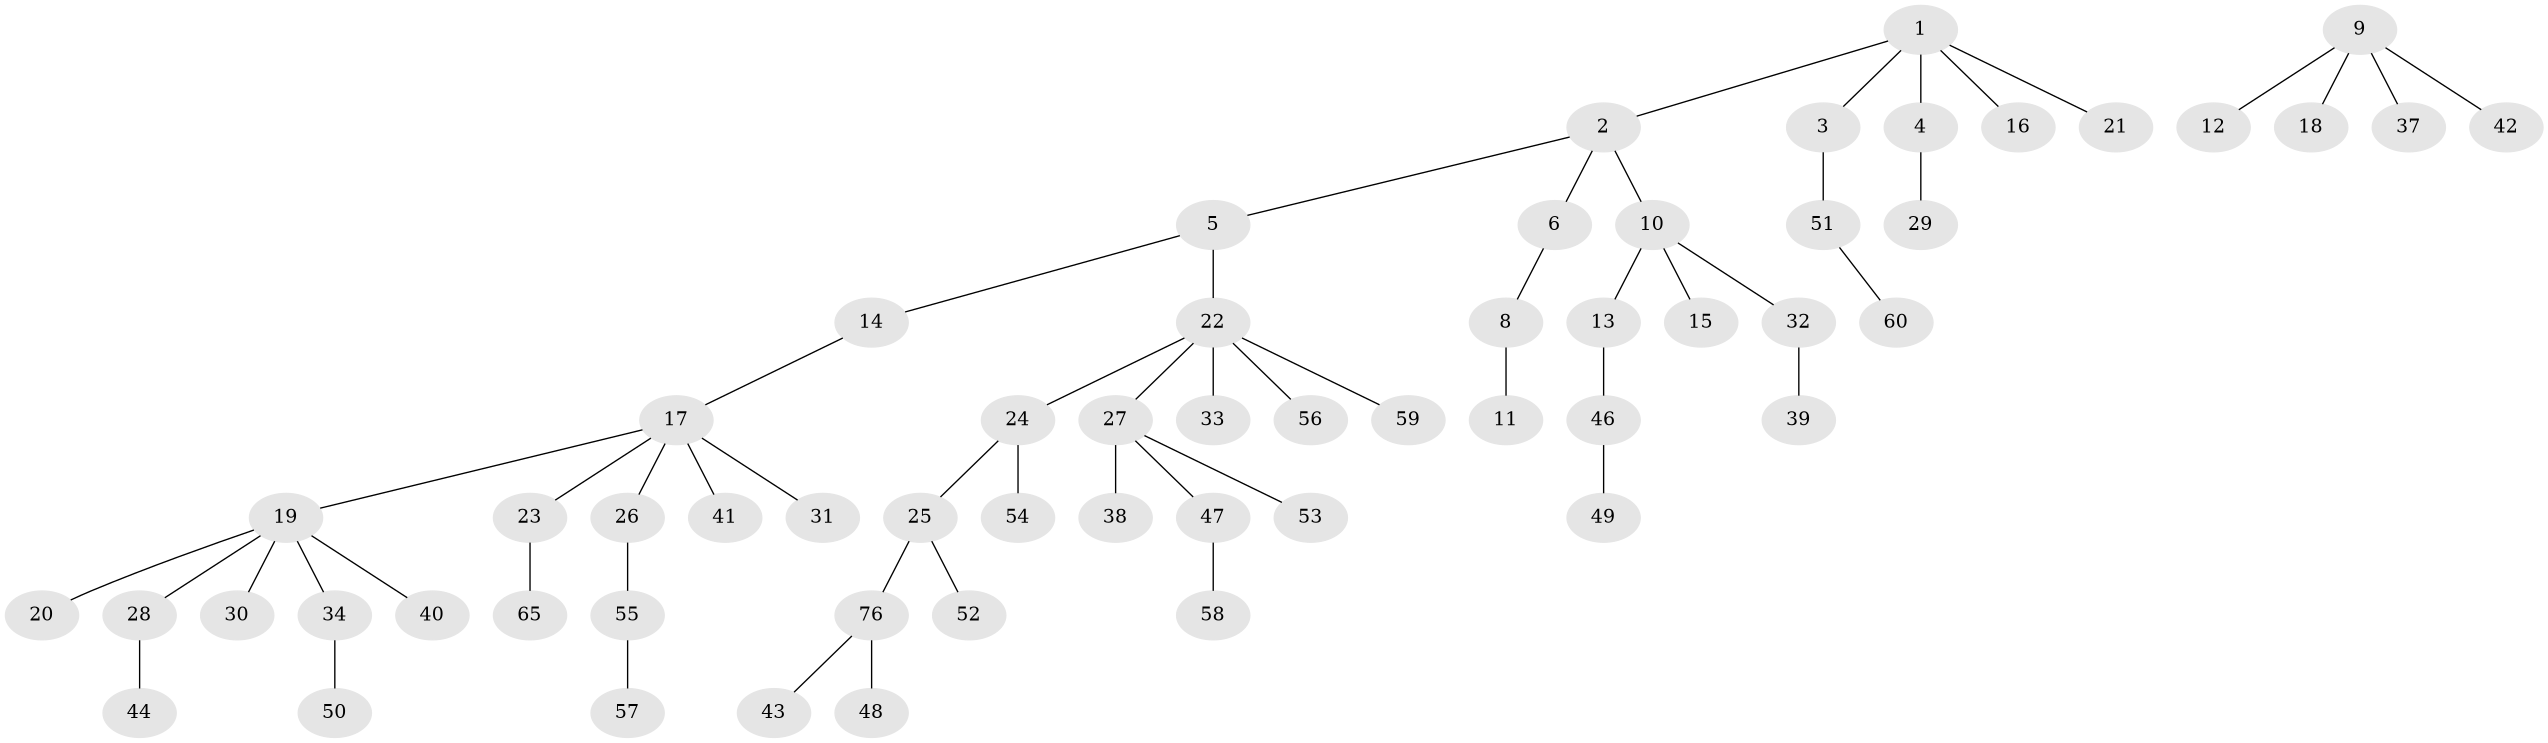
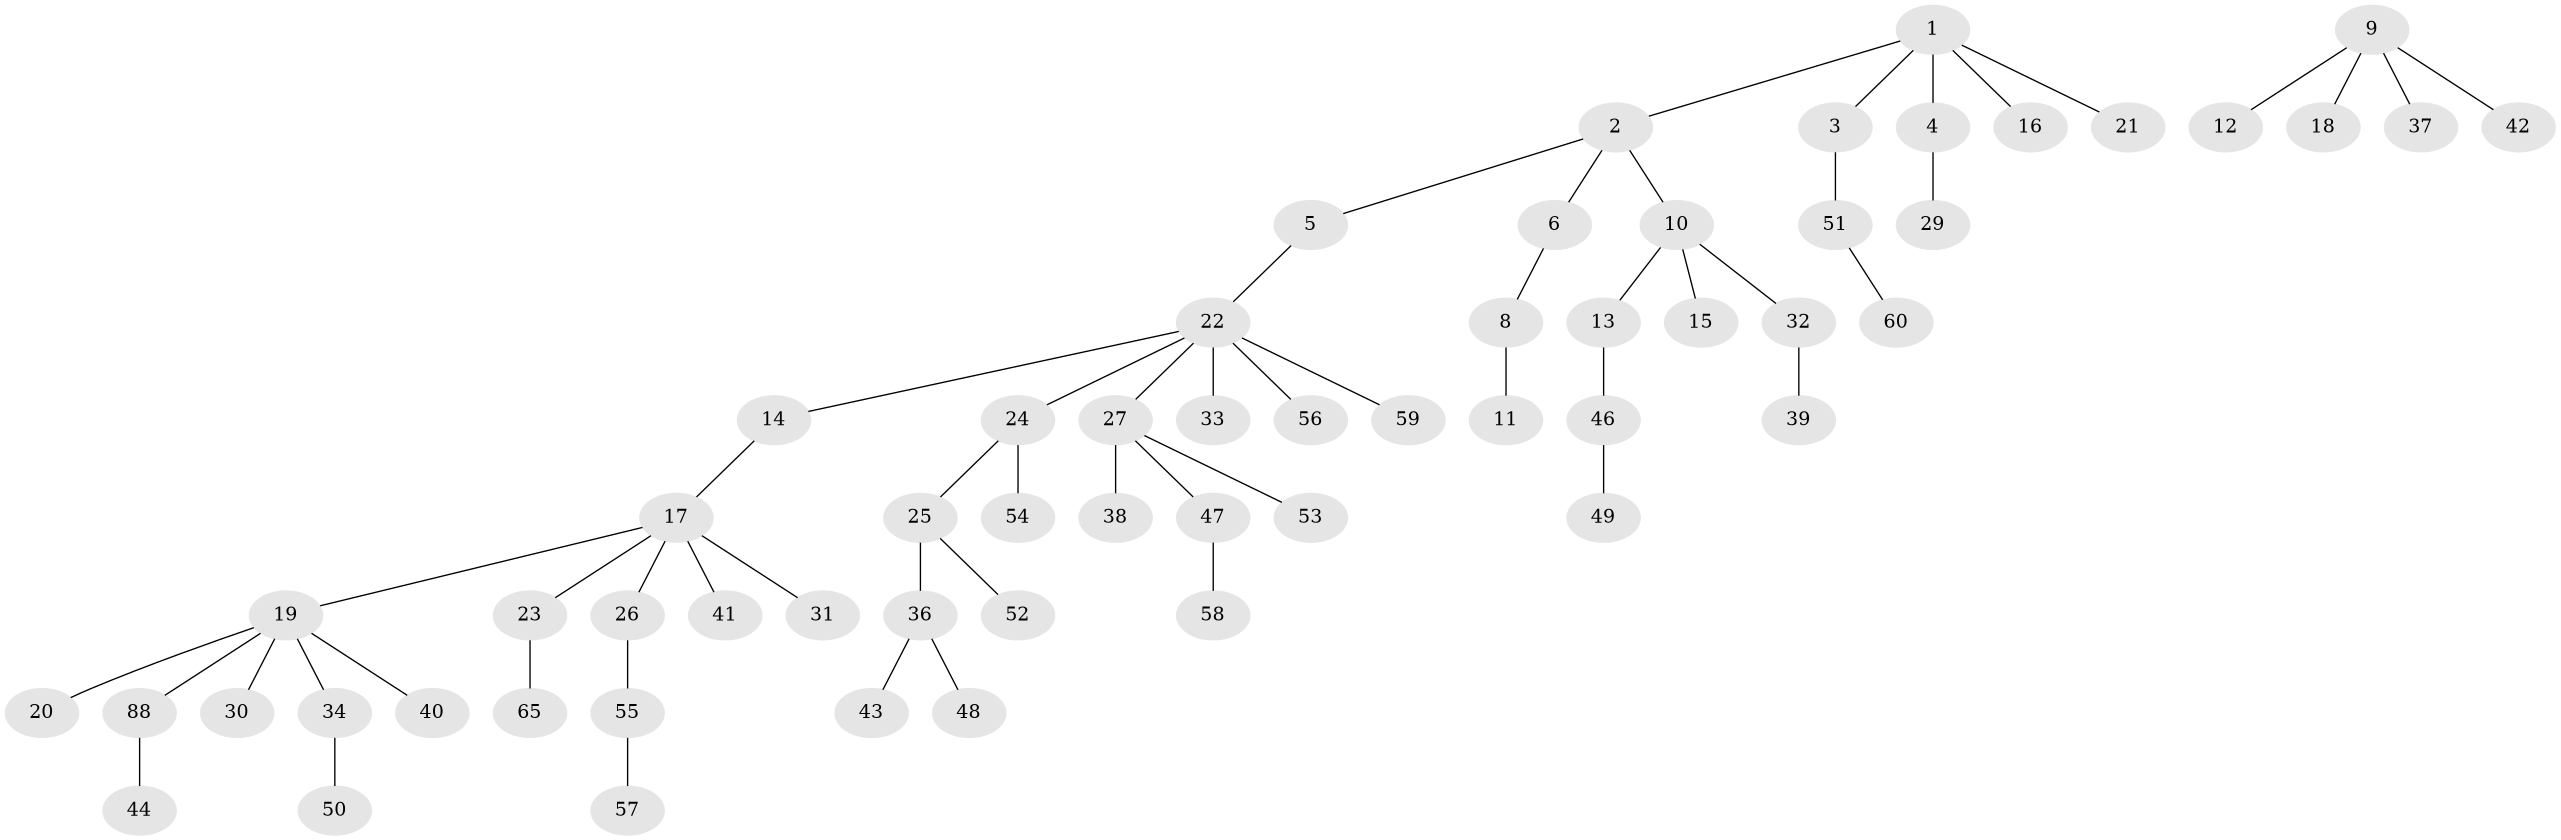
edge "5" -- "14": now "22" -- "14"
node "28": label "28" -> "88"
node "76": label "76" -> "36"
